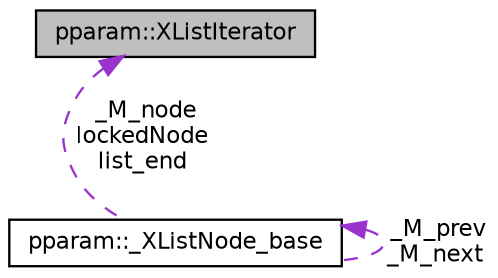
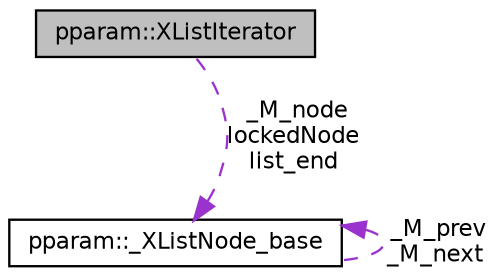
edge "pparam::_XListNode_base" -> "pparam::XListIterator": reversed
